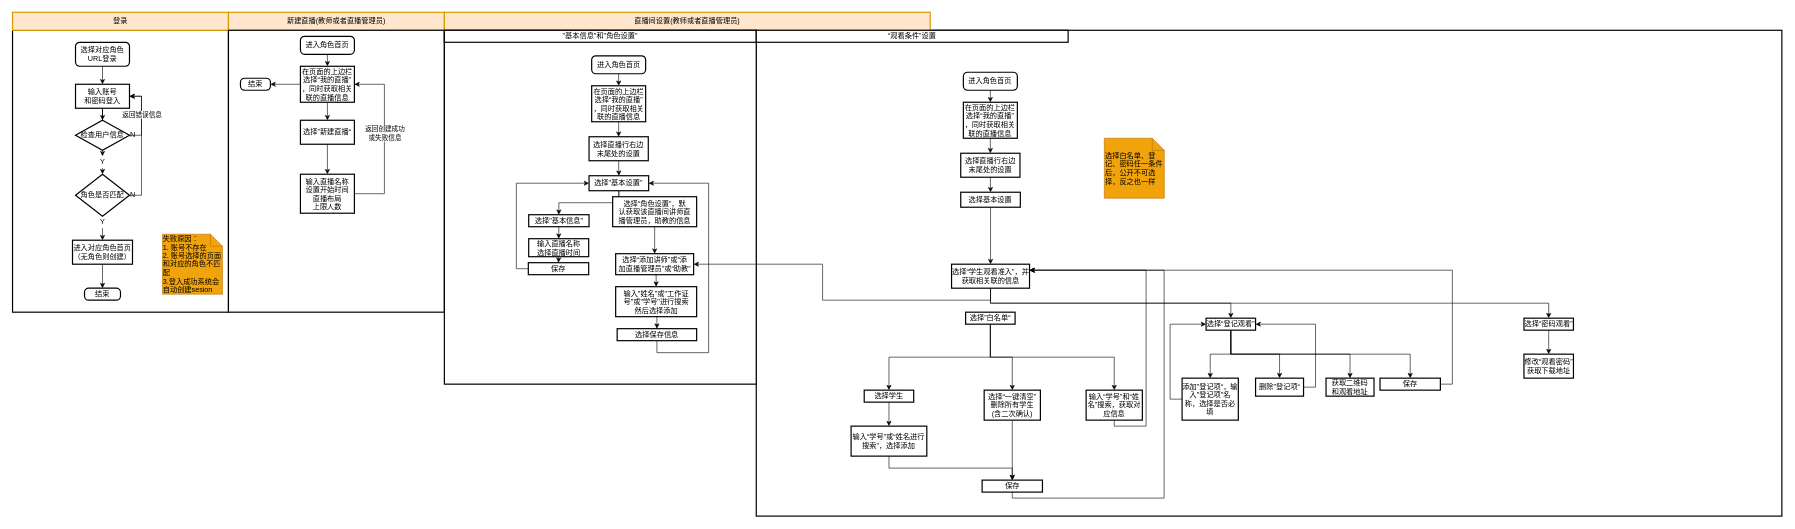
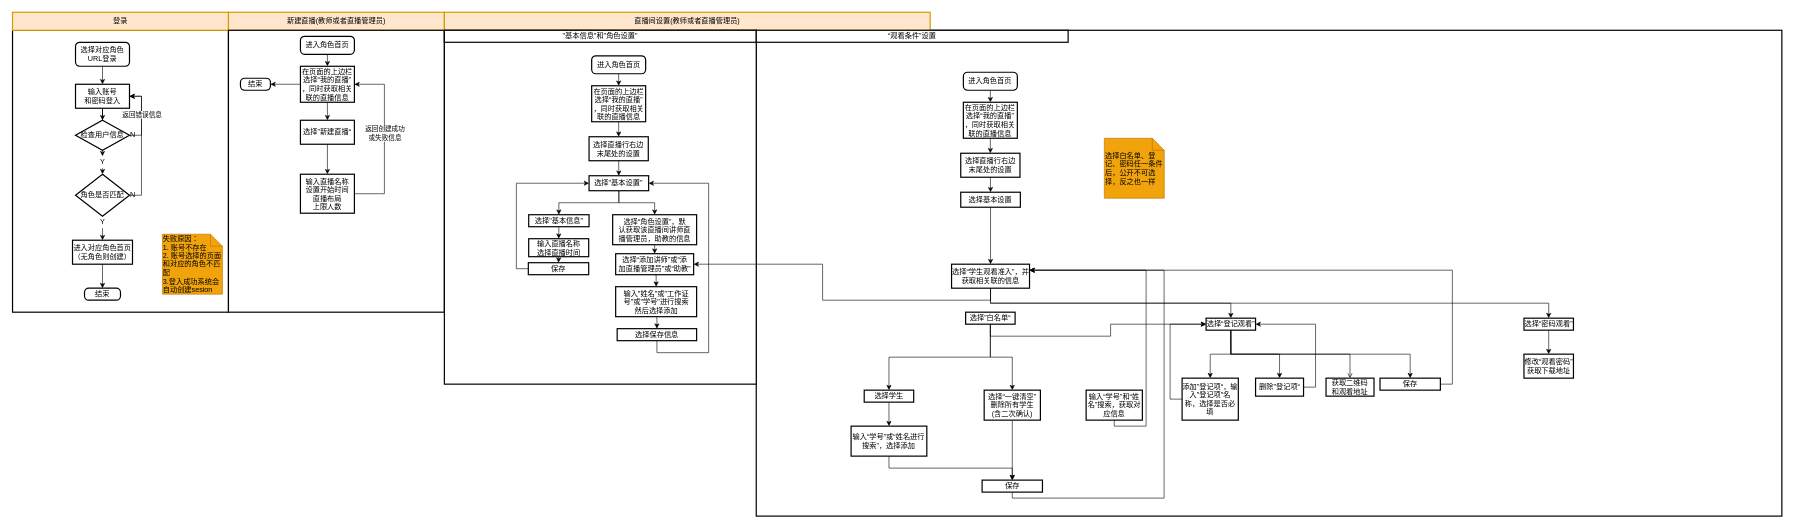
node "选择“角色设置”，默 认获取该直播间讲师直 播管理员，助教的信息": moved (655, 212) -> (655, 230)
edge "选择“登记观看”" -> "获取二维码 和观看地址": arrowhead classic -> open
edge "选择”白名单“" -> "输入“学号”和“姓 名”搜索，获取对 应信息": now "选择”白名单“" -> "选择“登记观看”"
